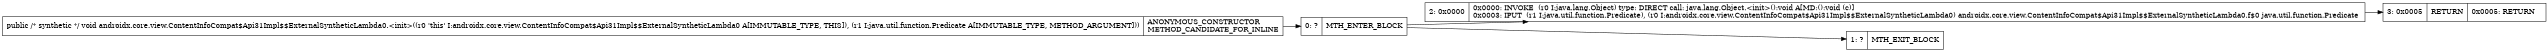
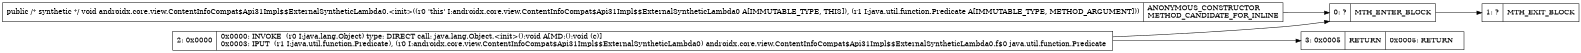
edge "0: ?" -> "2: 0x0000": reversed
